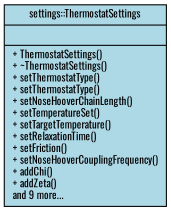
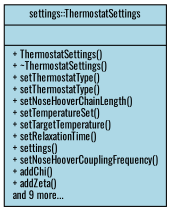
node "settings::ThermostatSettings": text "+ setFriction()" -> "+ settings()"
